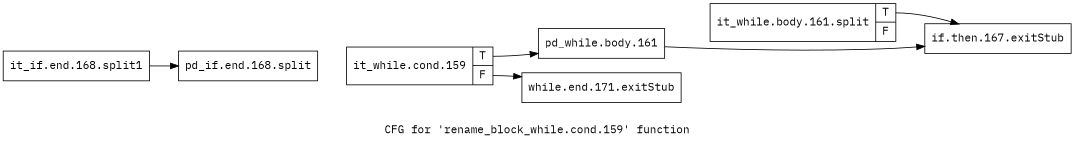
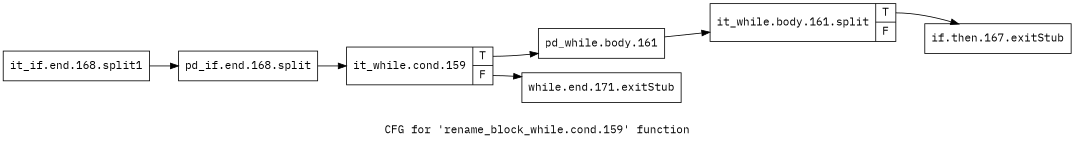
edge "pd_while.body.161" -> "if.then.167.exitStub": now "pd_while.body.161" -> "it_while.body.161.split"
edge "pd_if.end.168.split" -> "it_while.cond.159": added
